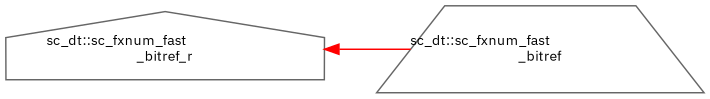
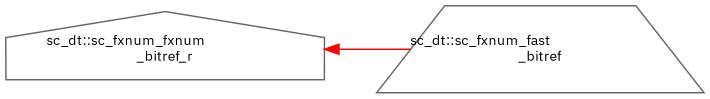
node "sc_dt::sc_fxnum_fast _bitref_r": label "sc_dt::sc_fxnum_fast _bitref_r" -> "sc_dt::sc_fxnum_fxnum _bitref_r"
